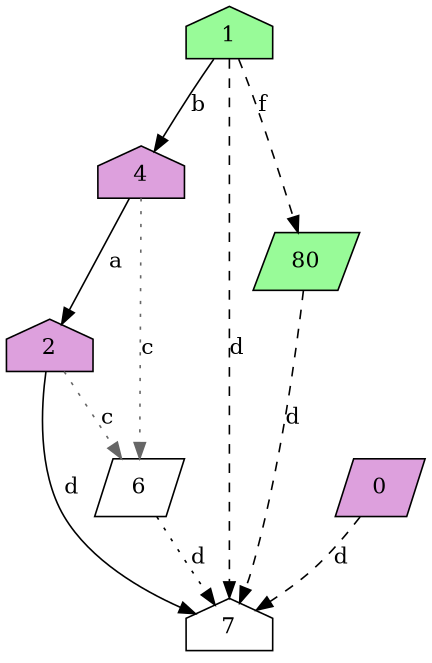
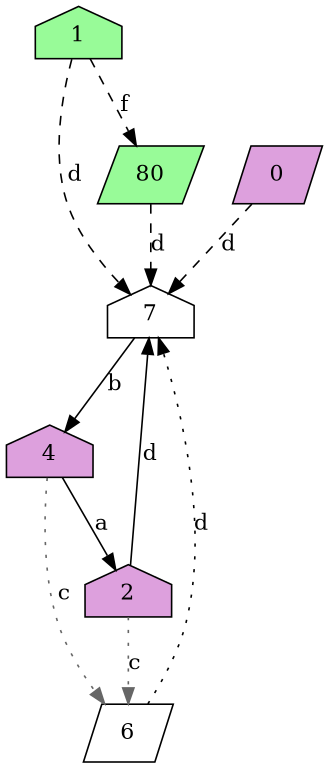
edge "1" -> "4": now "7" -> "4"
